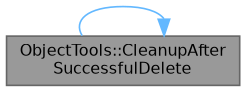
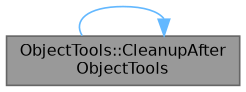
node "ObjectTools::CleanupAfter SuccessfulDelete": label "ObjectTools::CleanupAfter SuccessfulDelete" -> "ObjectTools::CleanupAfter ObjectTools"
